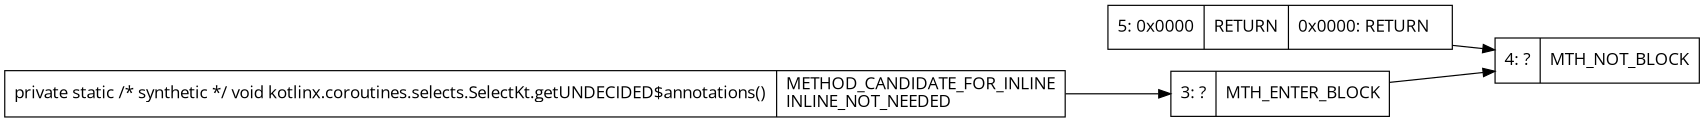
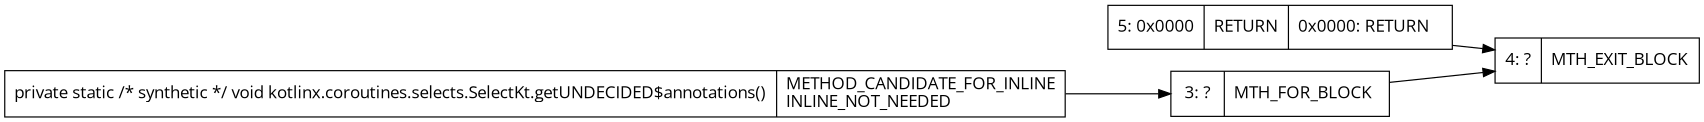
node "4: ?": text "MTH_NOT_BLOCK" -> "MTH_EXIT_BLOCK"
node "3: ?": text "MTH_ENTER_BLOCK" -> "MTH_FOR_BLOCK"
